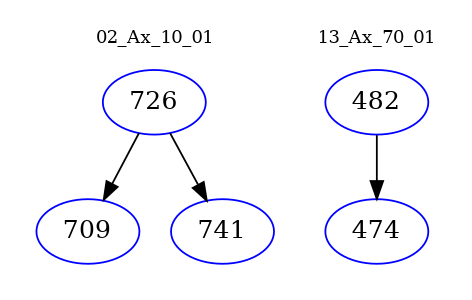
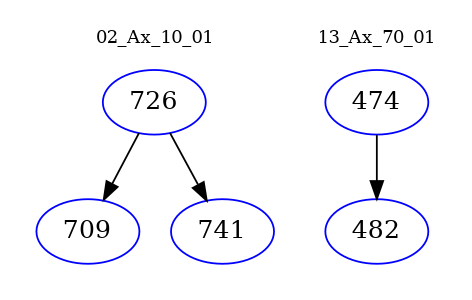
edge "482" -> "474": reversed
